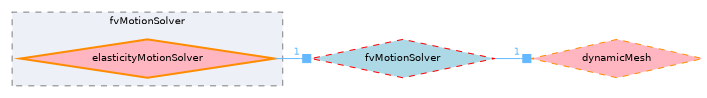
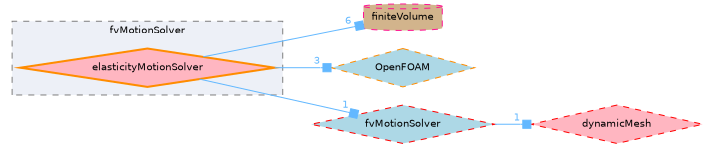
node "finiteVolume": added
node "dynamicMesh": color darkorange -> red
node "OpenFOAM": added
